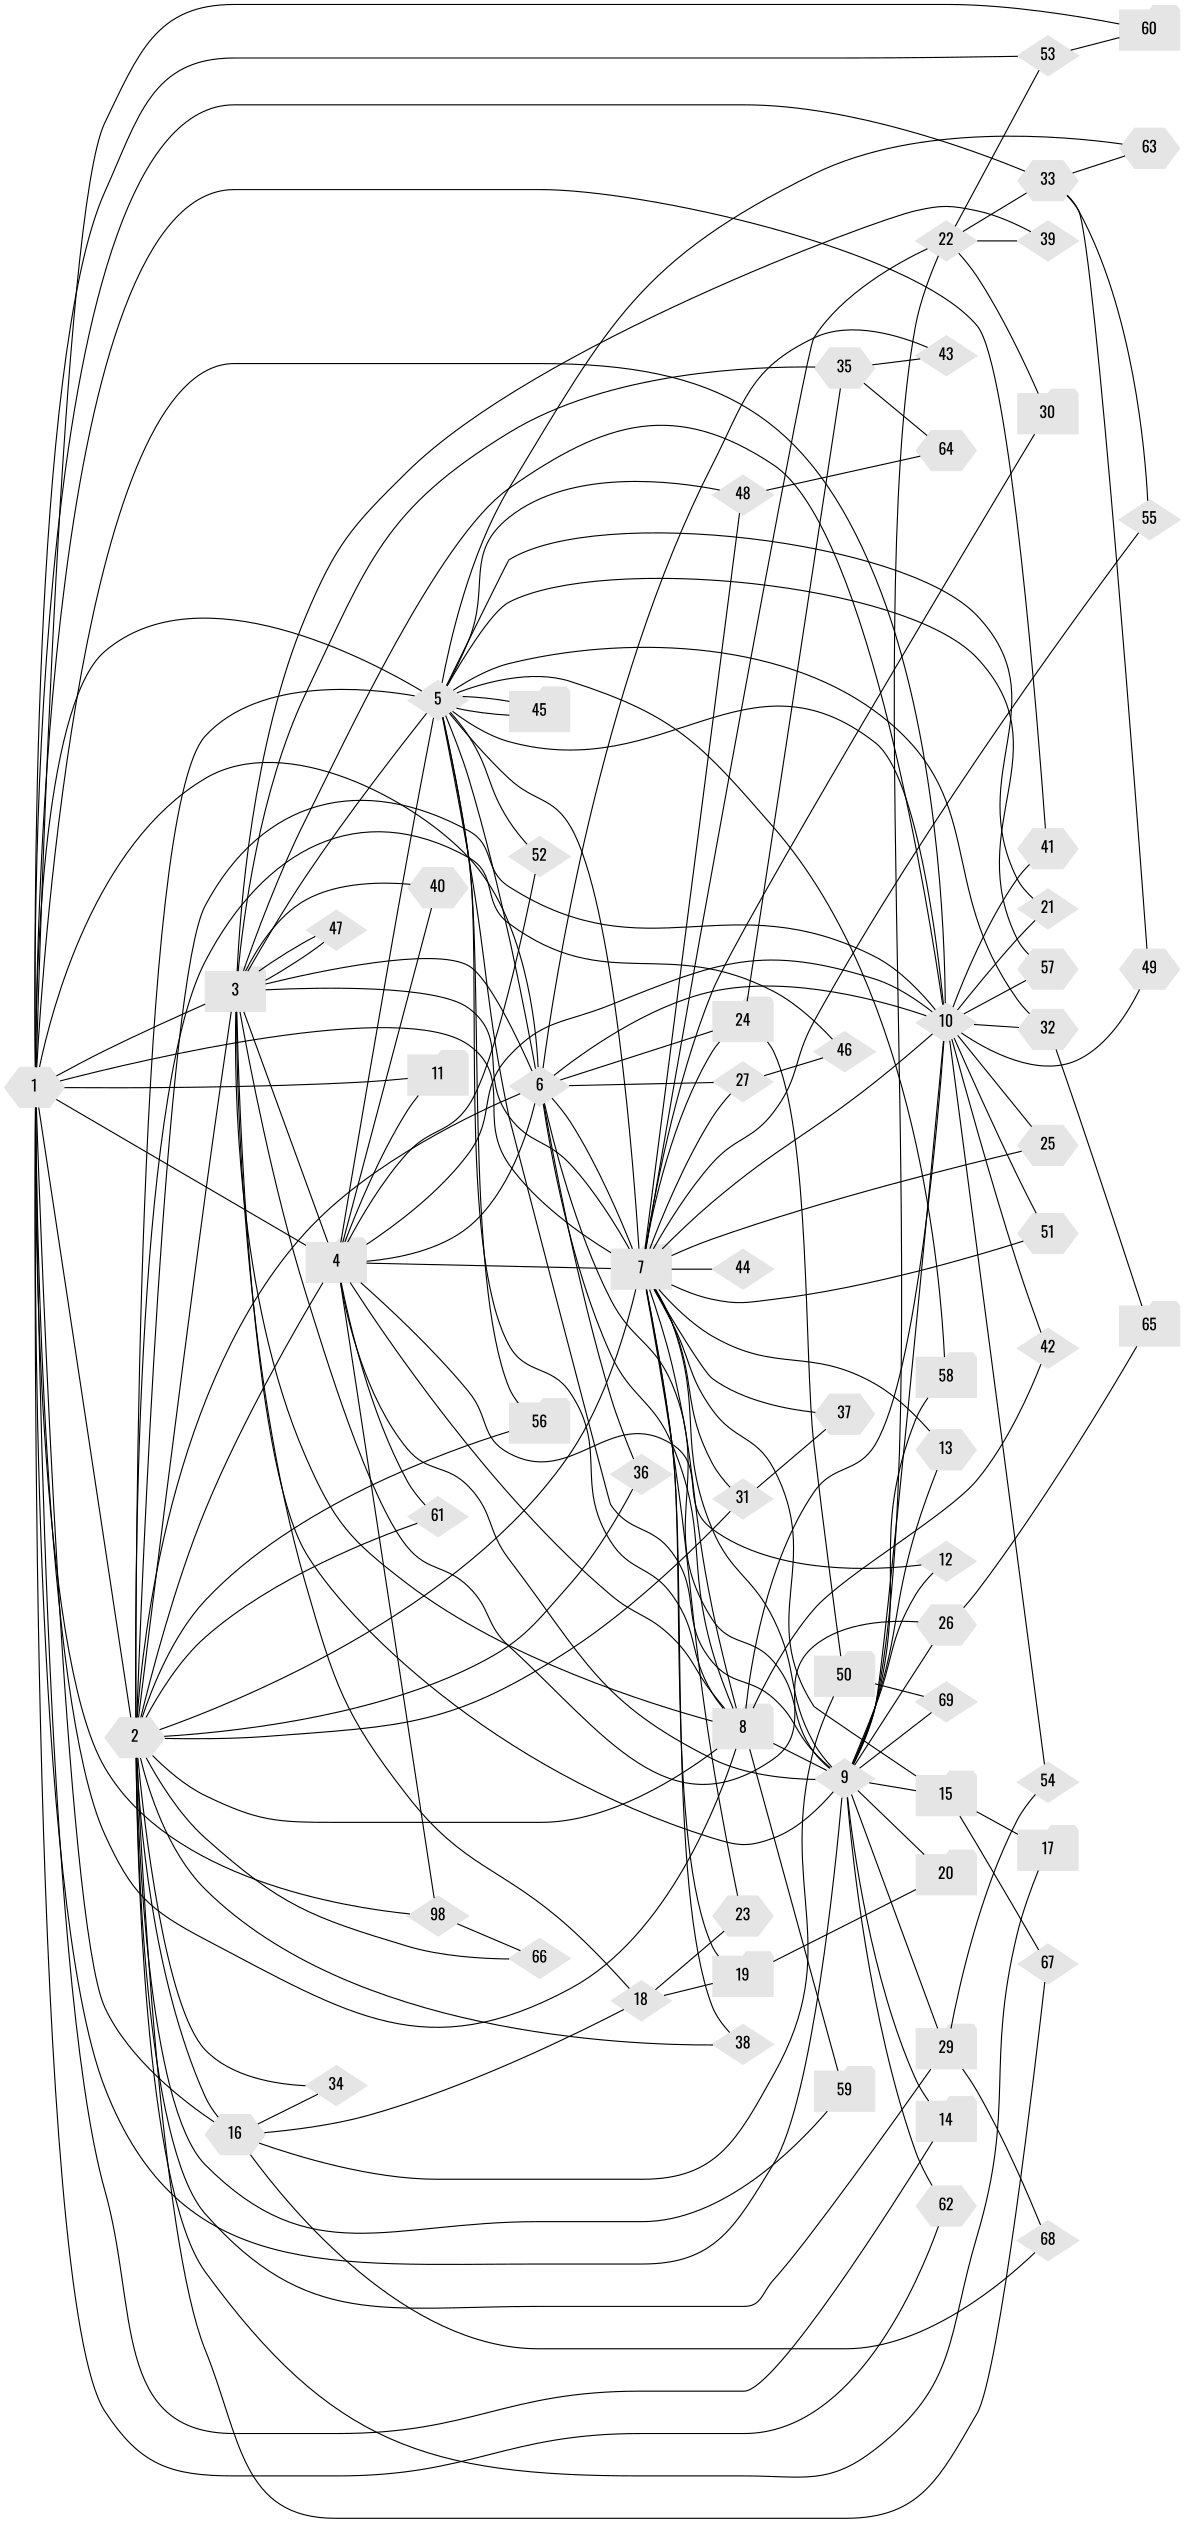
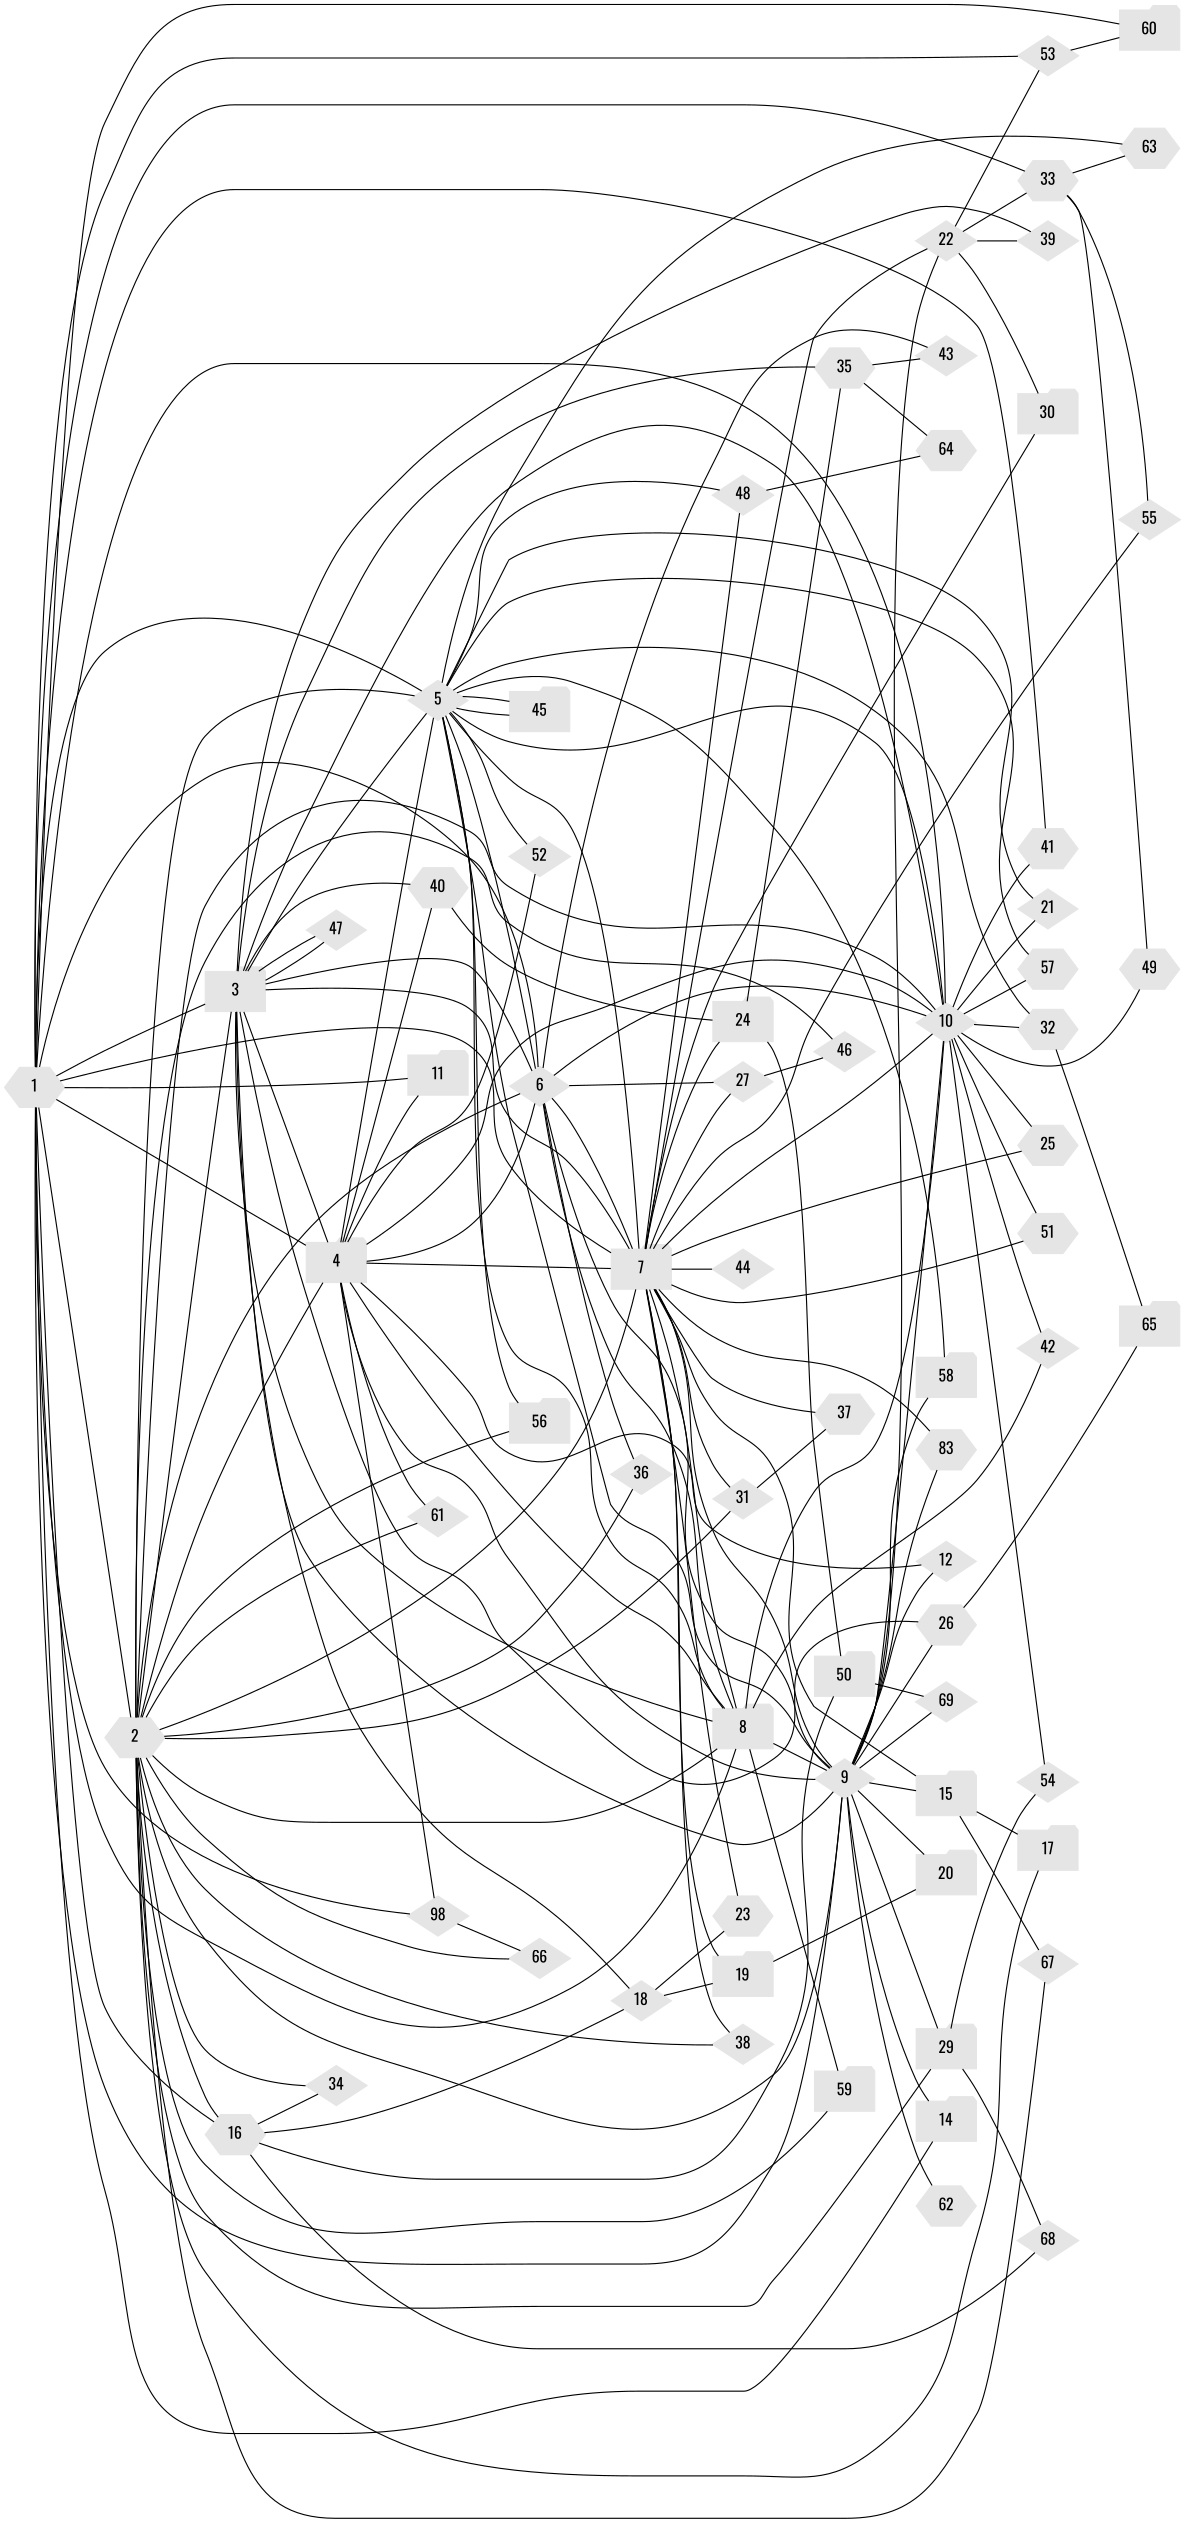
edge "24" -- "6": now "24" -- "40"
node "13": label "13" -> "83"
edge "2" -- "9": added
edge "1" -- "62": removed
